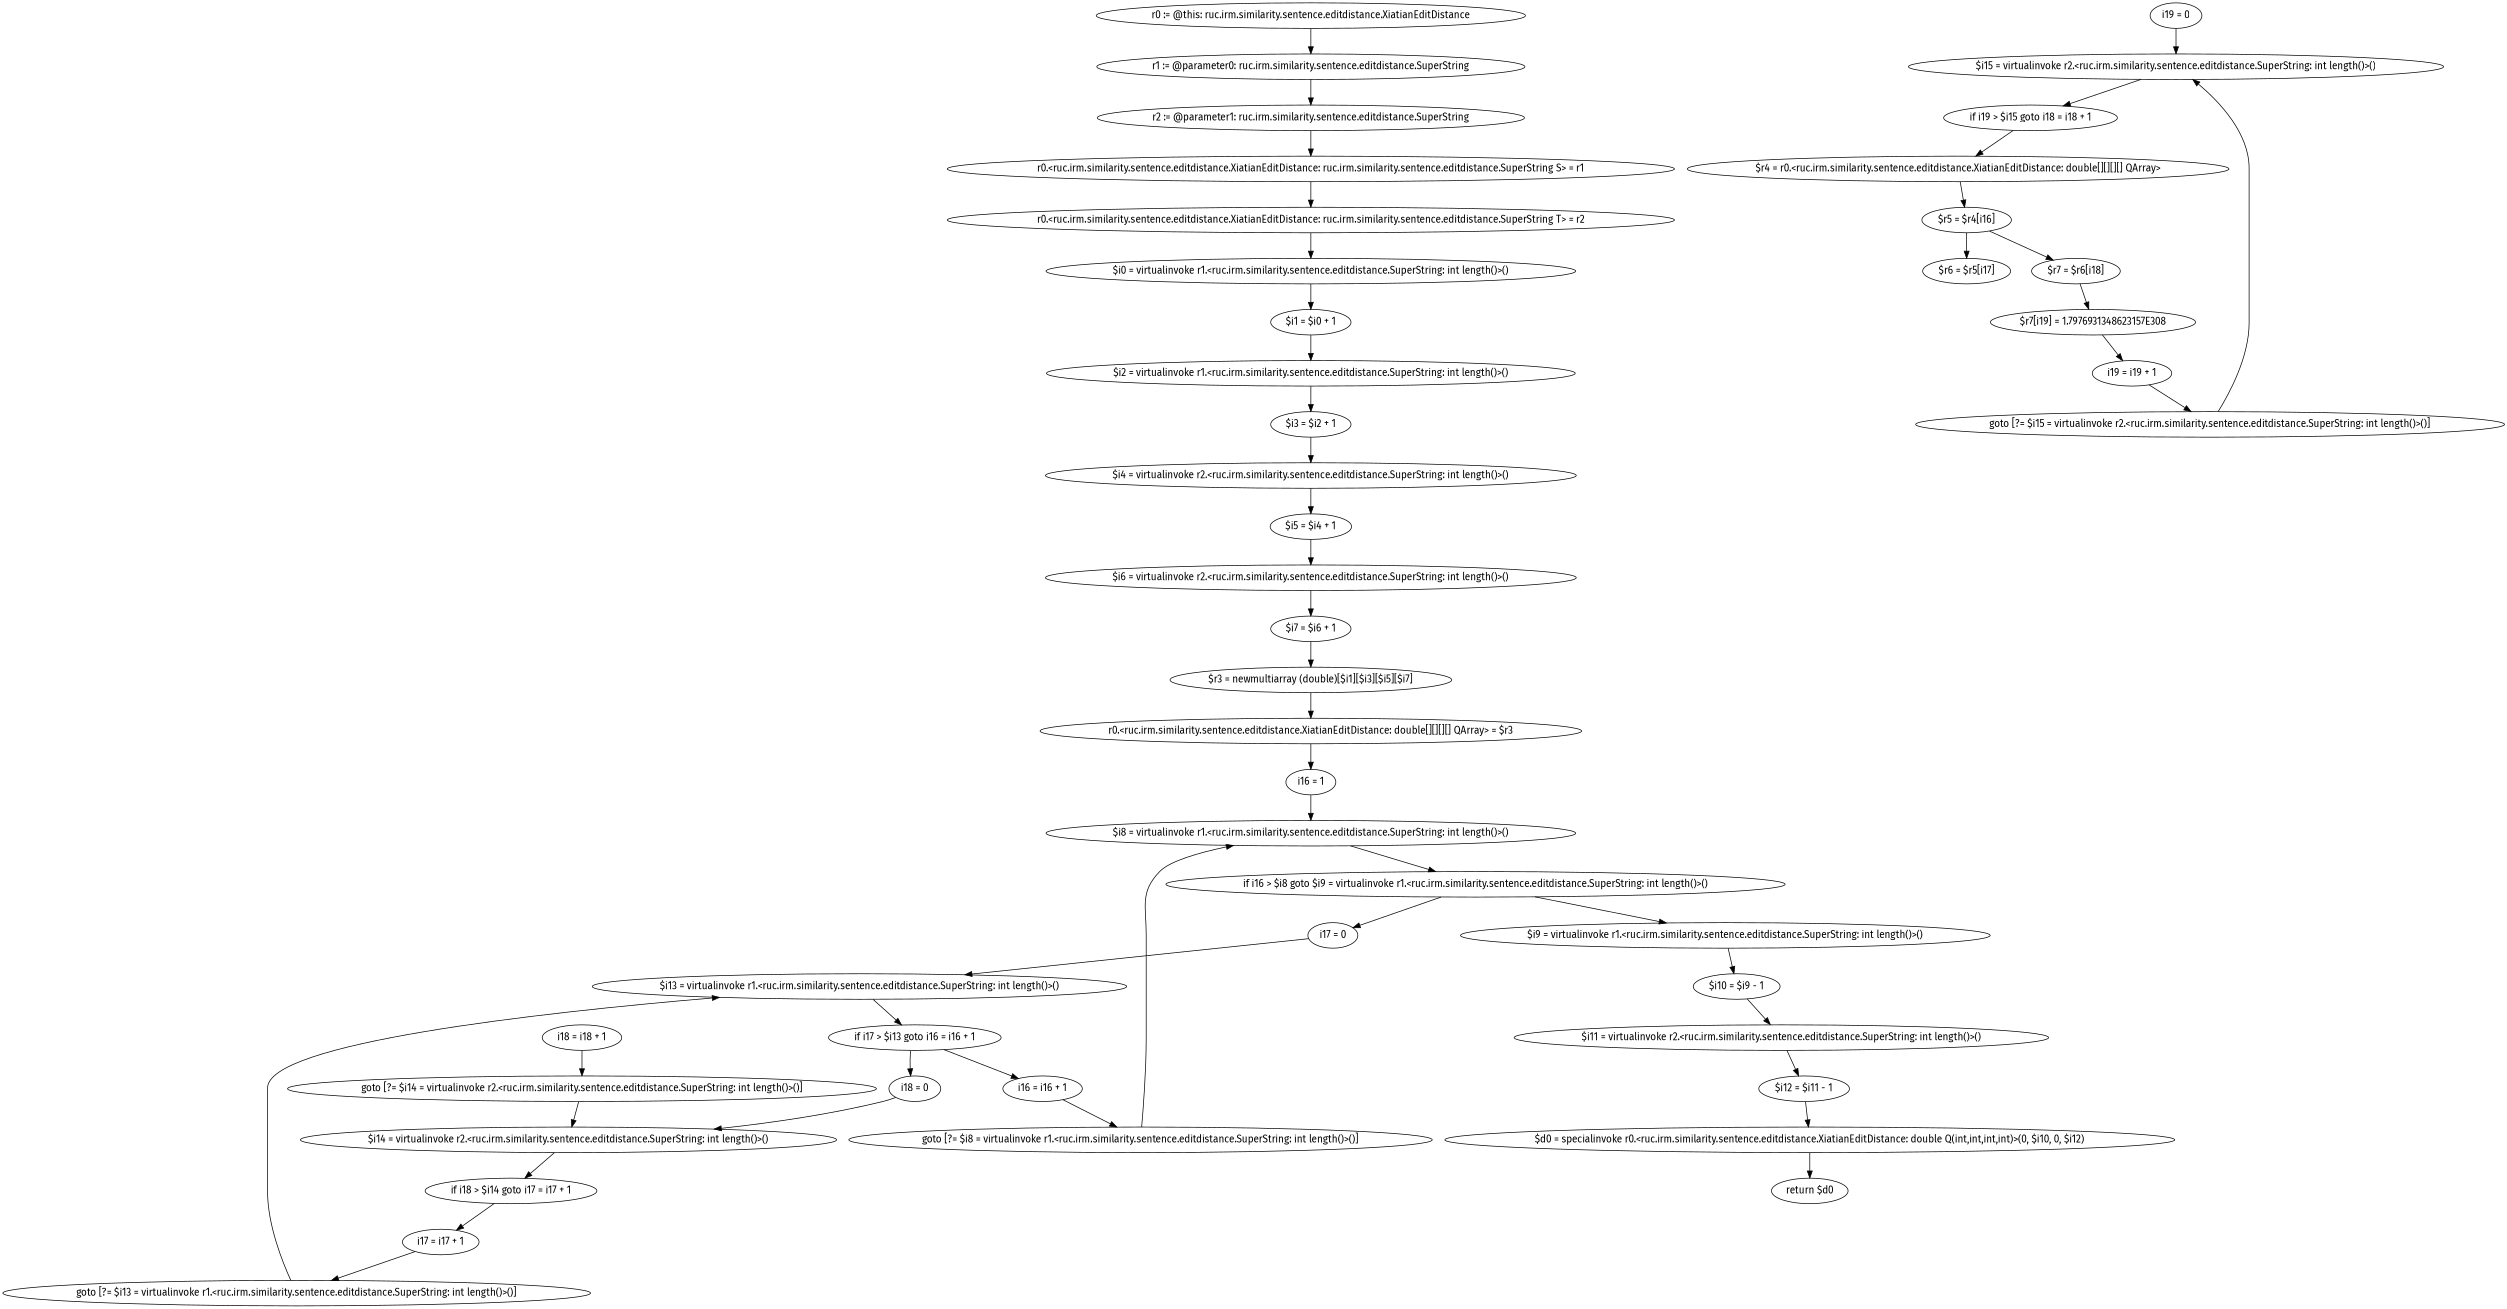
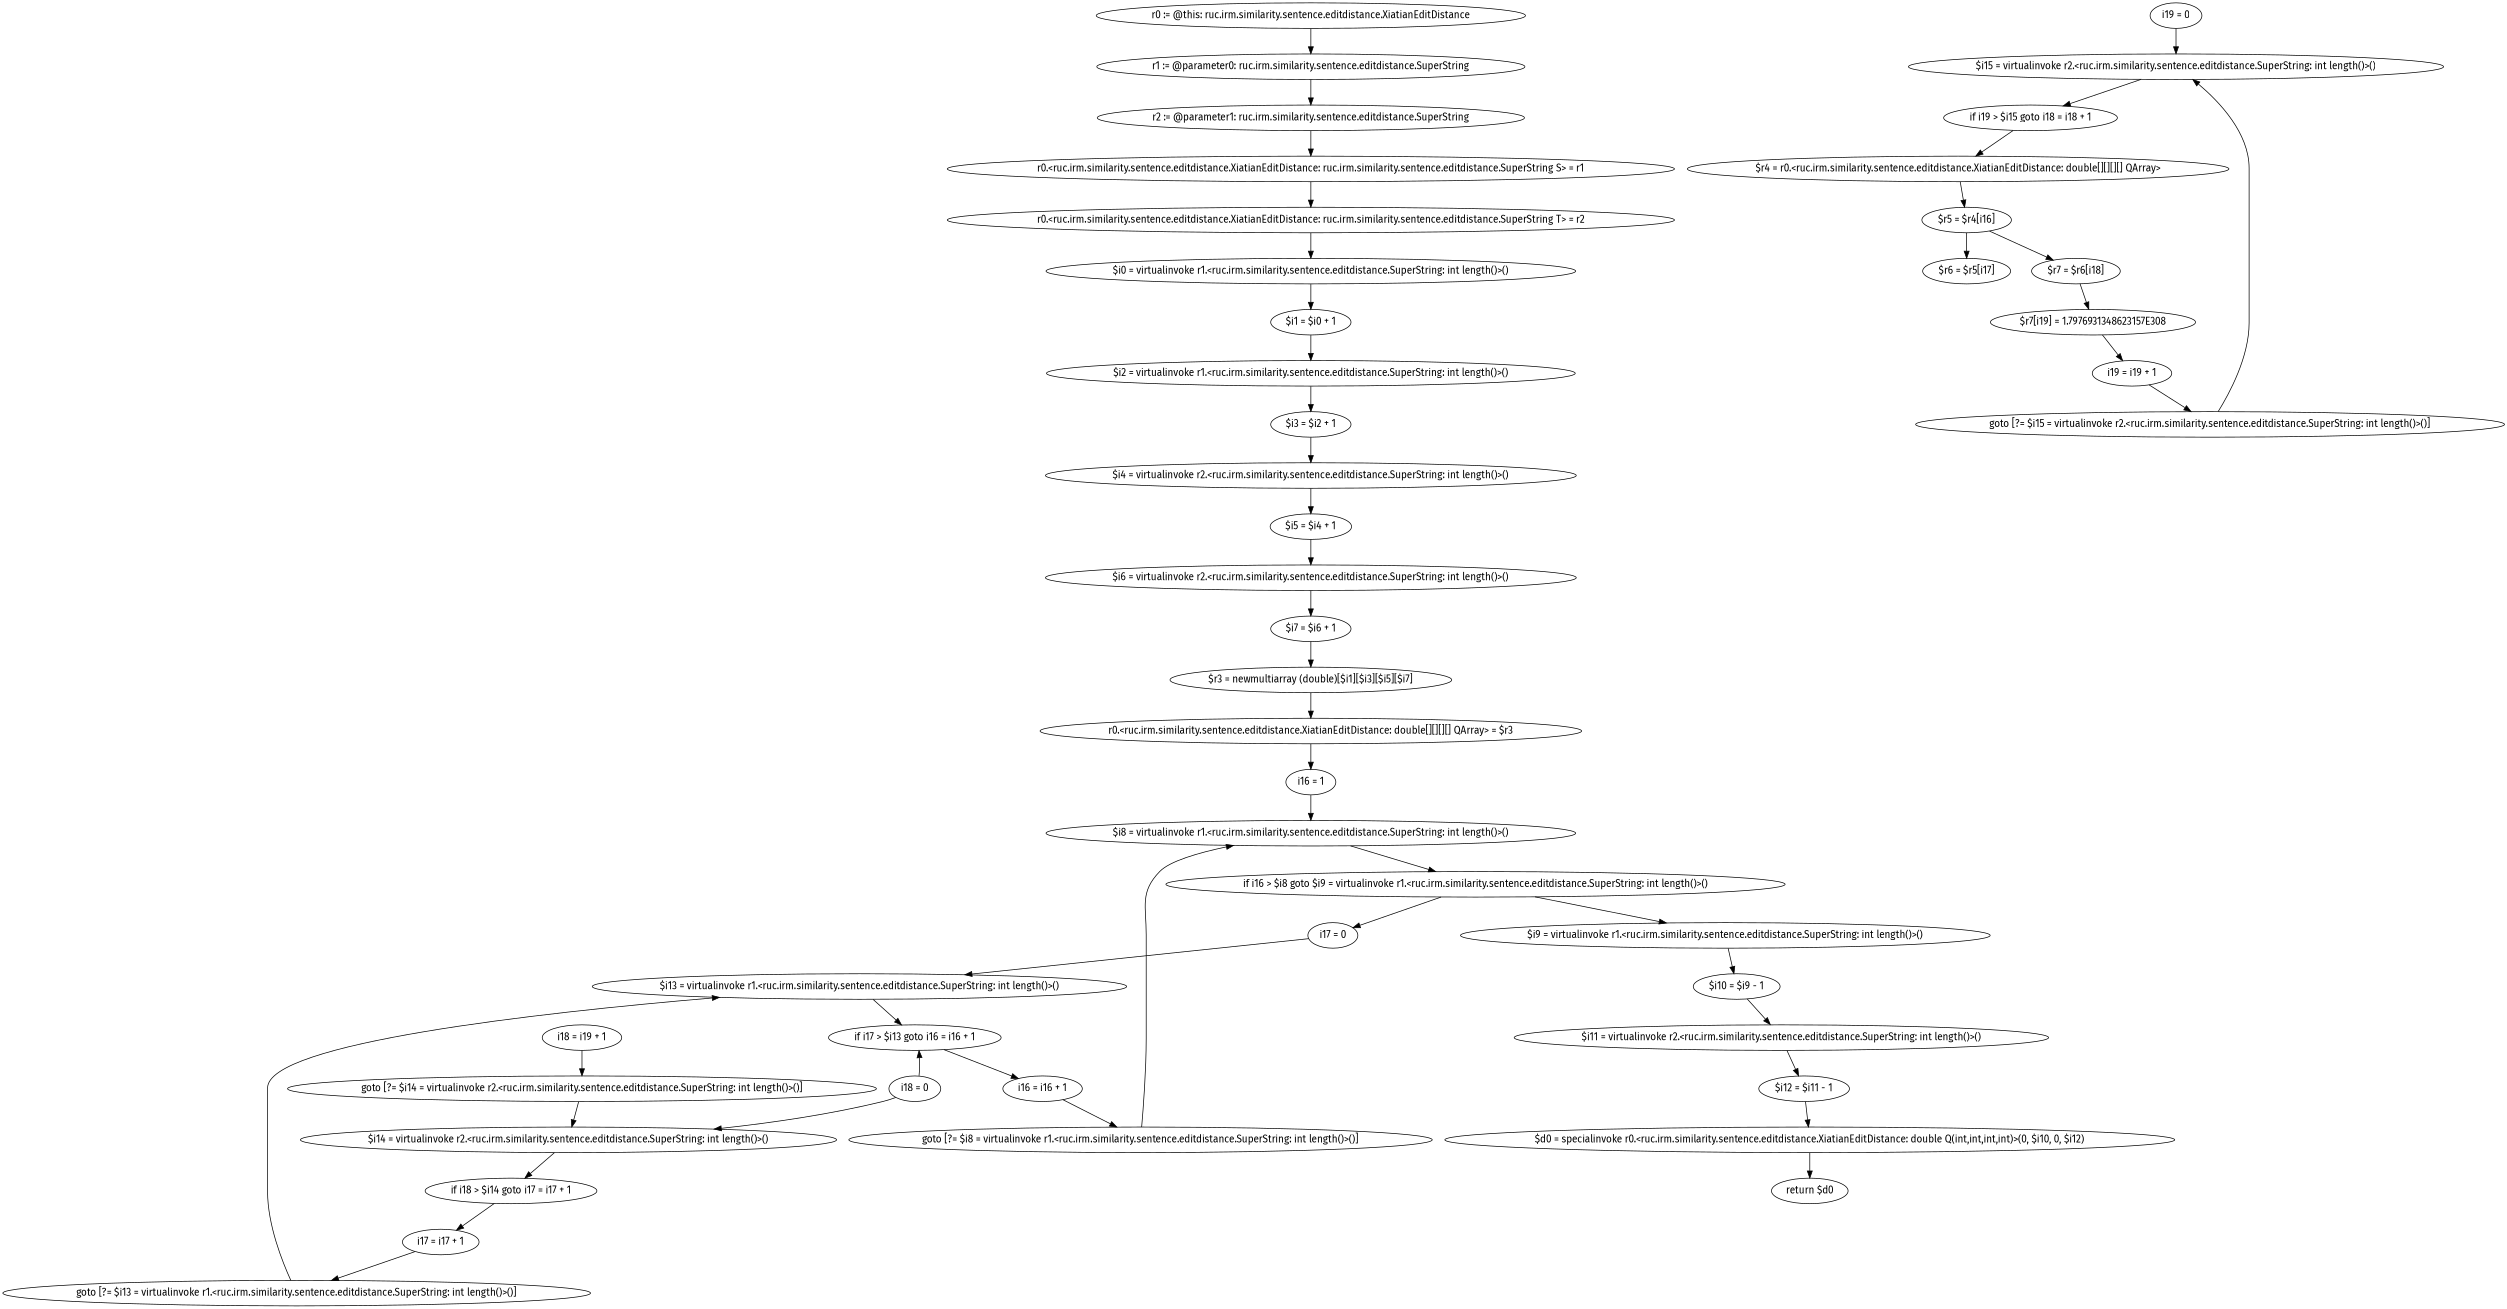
node "i18 = i18 + 1": label "i18 = i18 + 1" -> "i18 = i19 + 1"
edge "if i17 > $i13 goto i16 = i16 + 1" -> "i18 = 0": reversed
